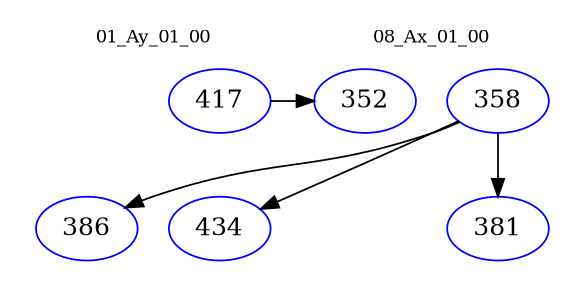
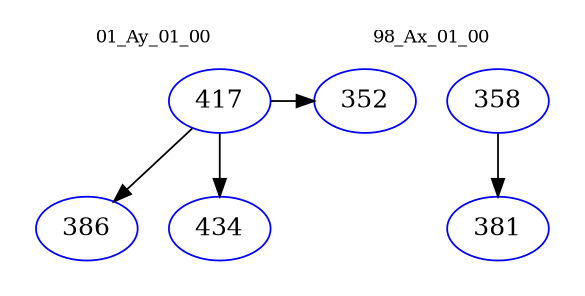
cluster "08_Ax_01_00": label "08_Ax_01_00" -> "98_Ax_01_00"
edge "358" -> "386": now "417" -> "386"
edge "358" -> "434": now "417" -> "434"
